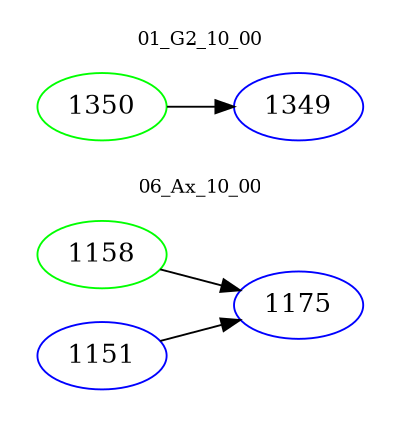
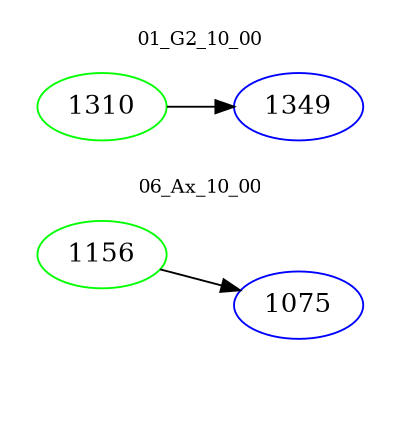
node "1350": label "1350" -> "1310"
node "1158": label "1158" -> "1156"
node "1175": label "1175" -> "1075"
node "1151": removed
